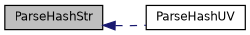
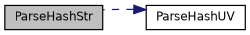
edge "ParseHashUV" -> "ParseHashStr": reversed
